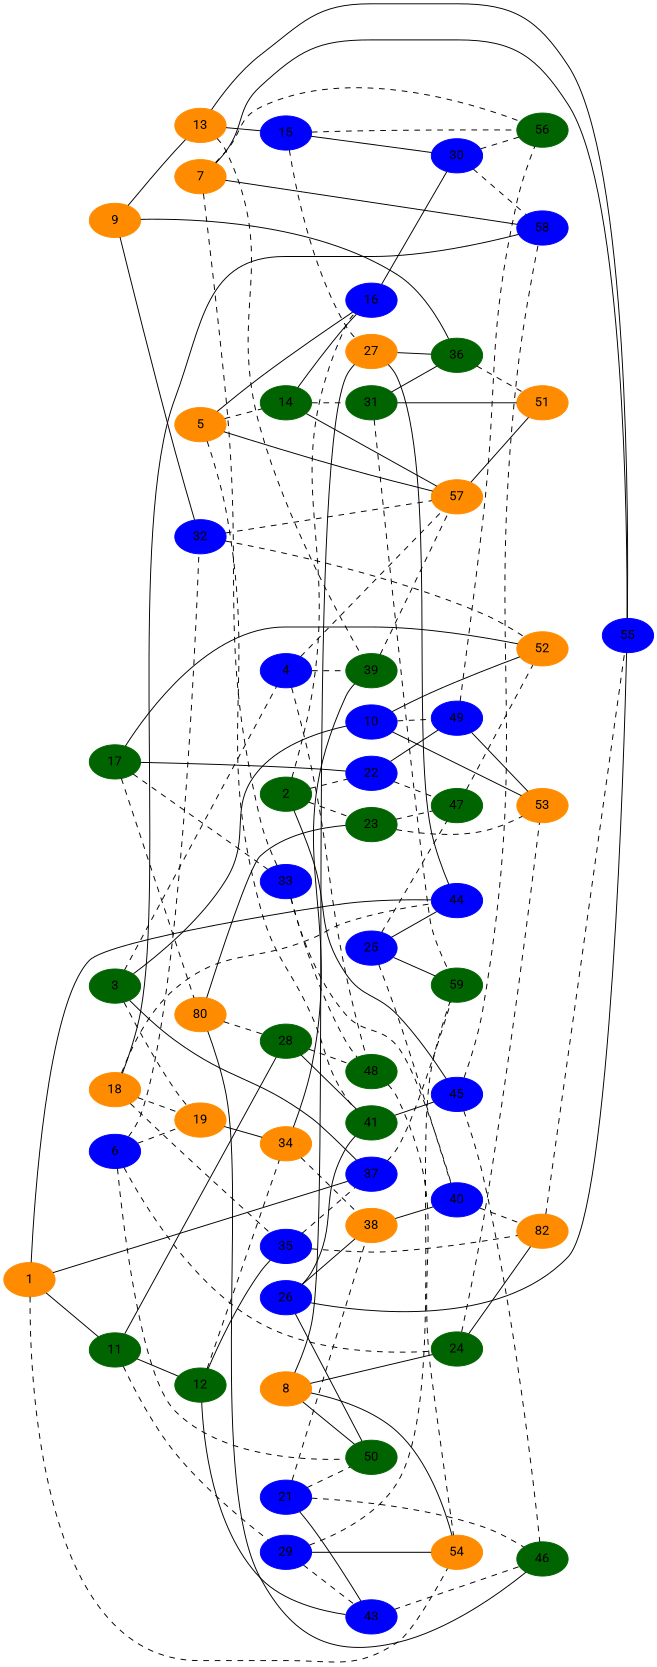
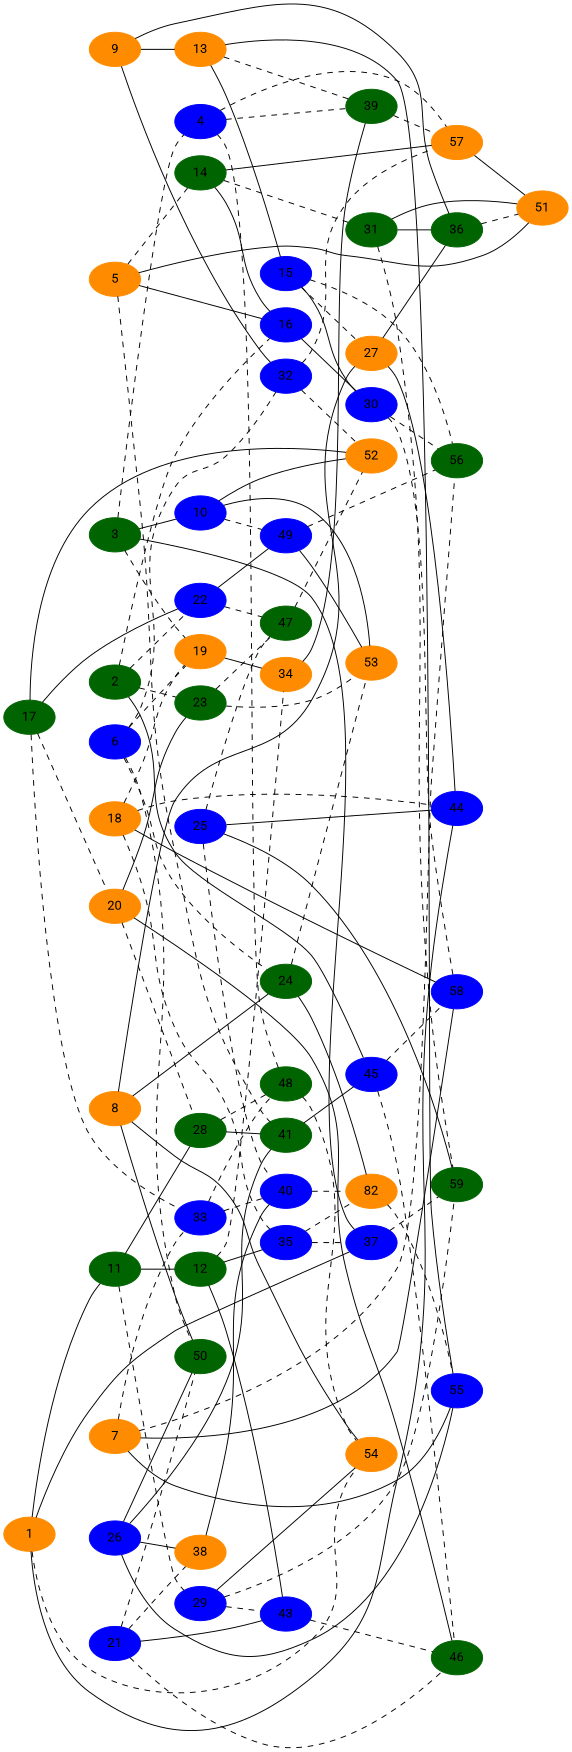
edge "5" -- "57": now "5" -- "51"
node "80": label "80" -> "20"
edge "34" -- "38": removed
